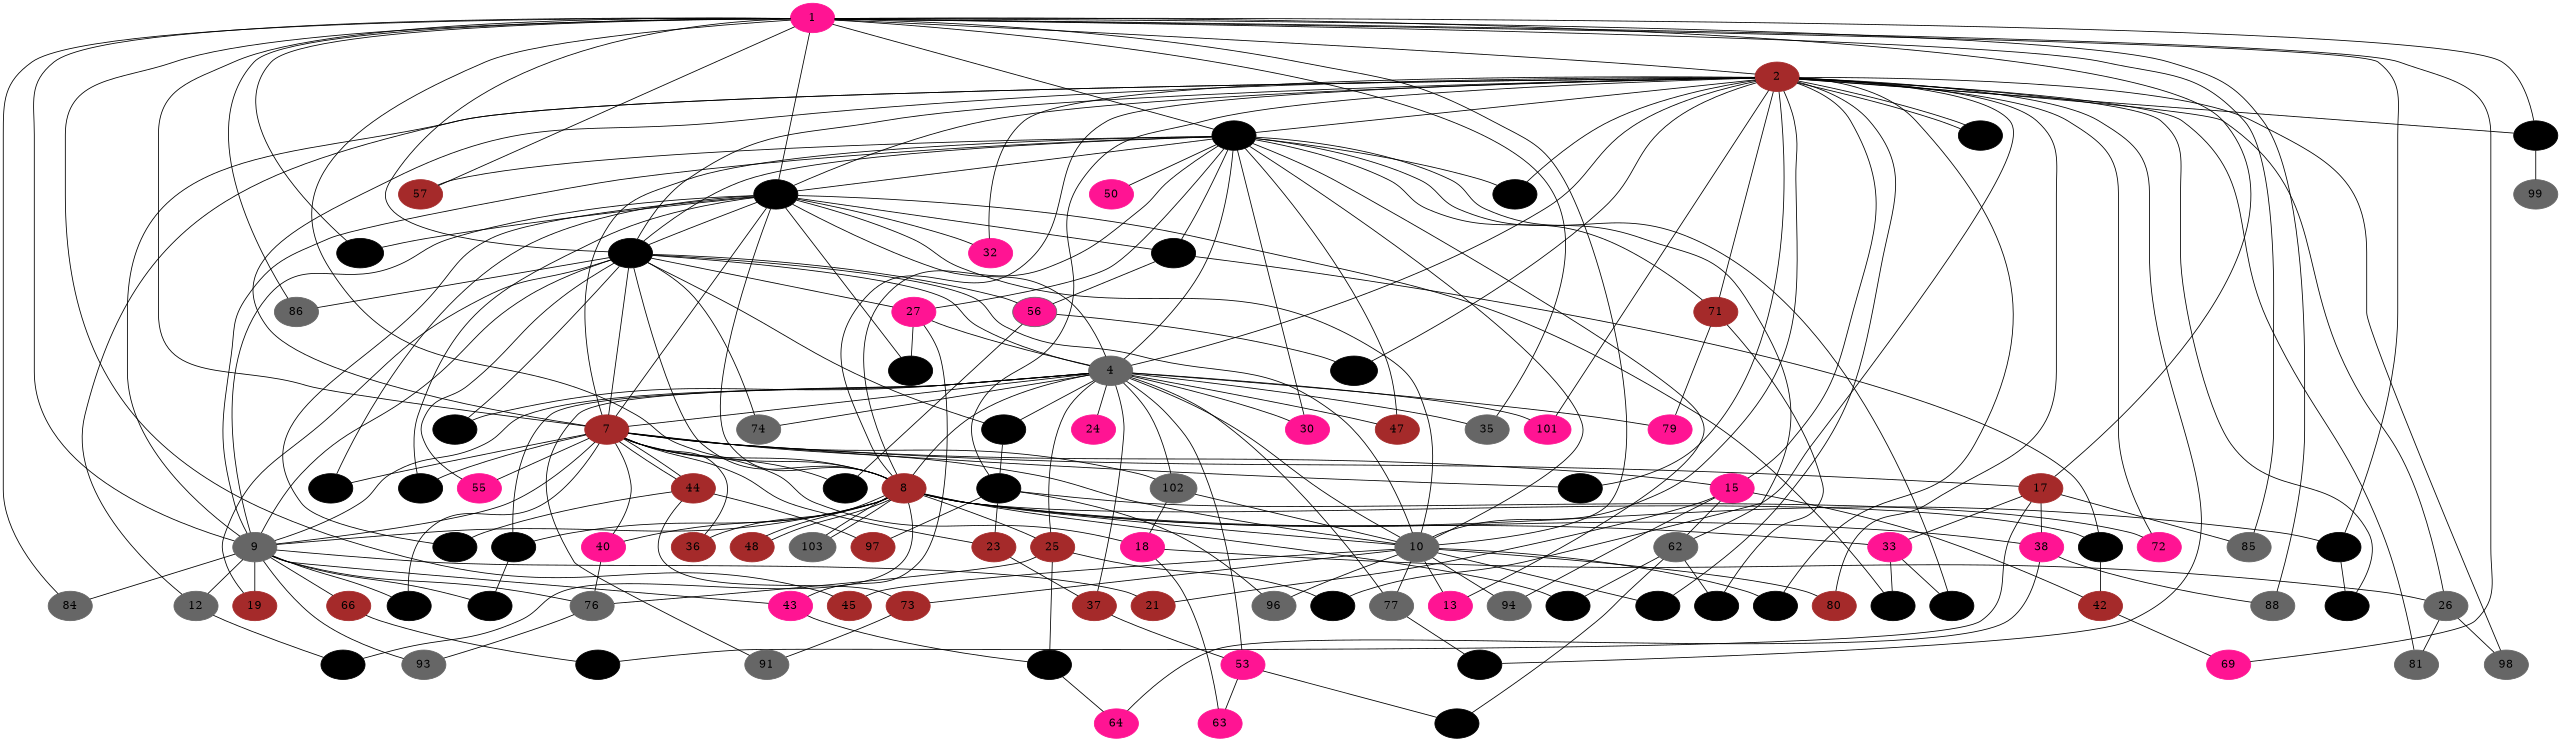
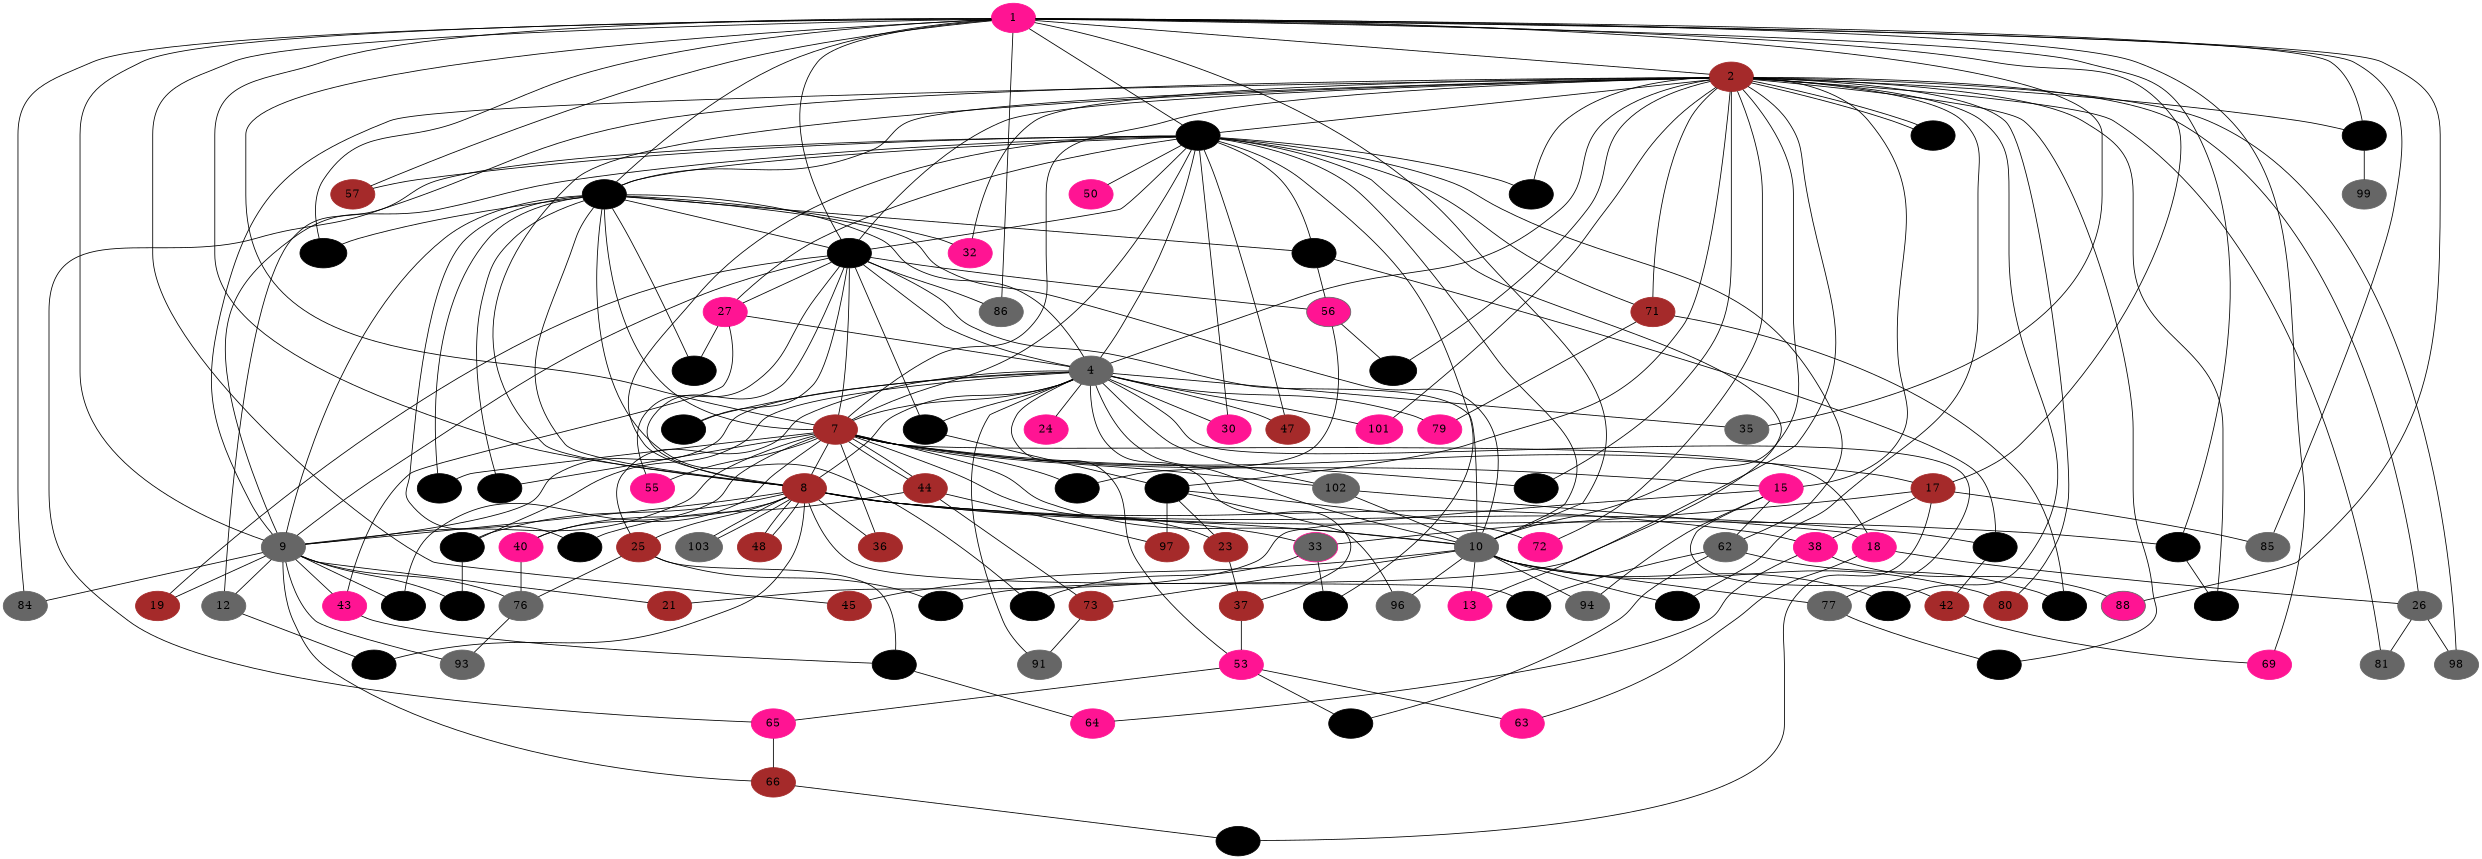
node "74": removed
node "33": fillcolor deeppink -> gray40
node "88": fillcolor gray40 -> deeppink
node "65": added
